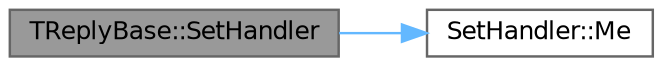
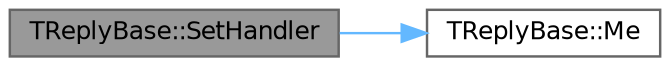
node "SetHandler::Me": label "SetHandler::Me" -> "TReplyBase::Me"
